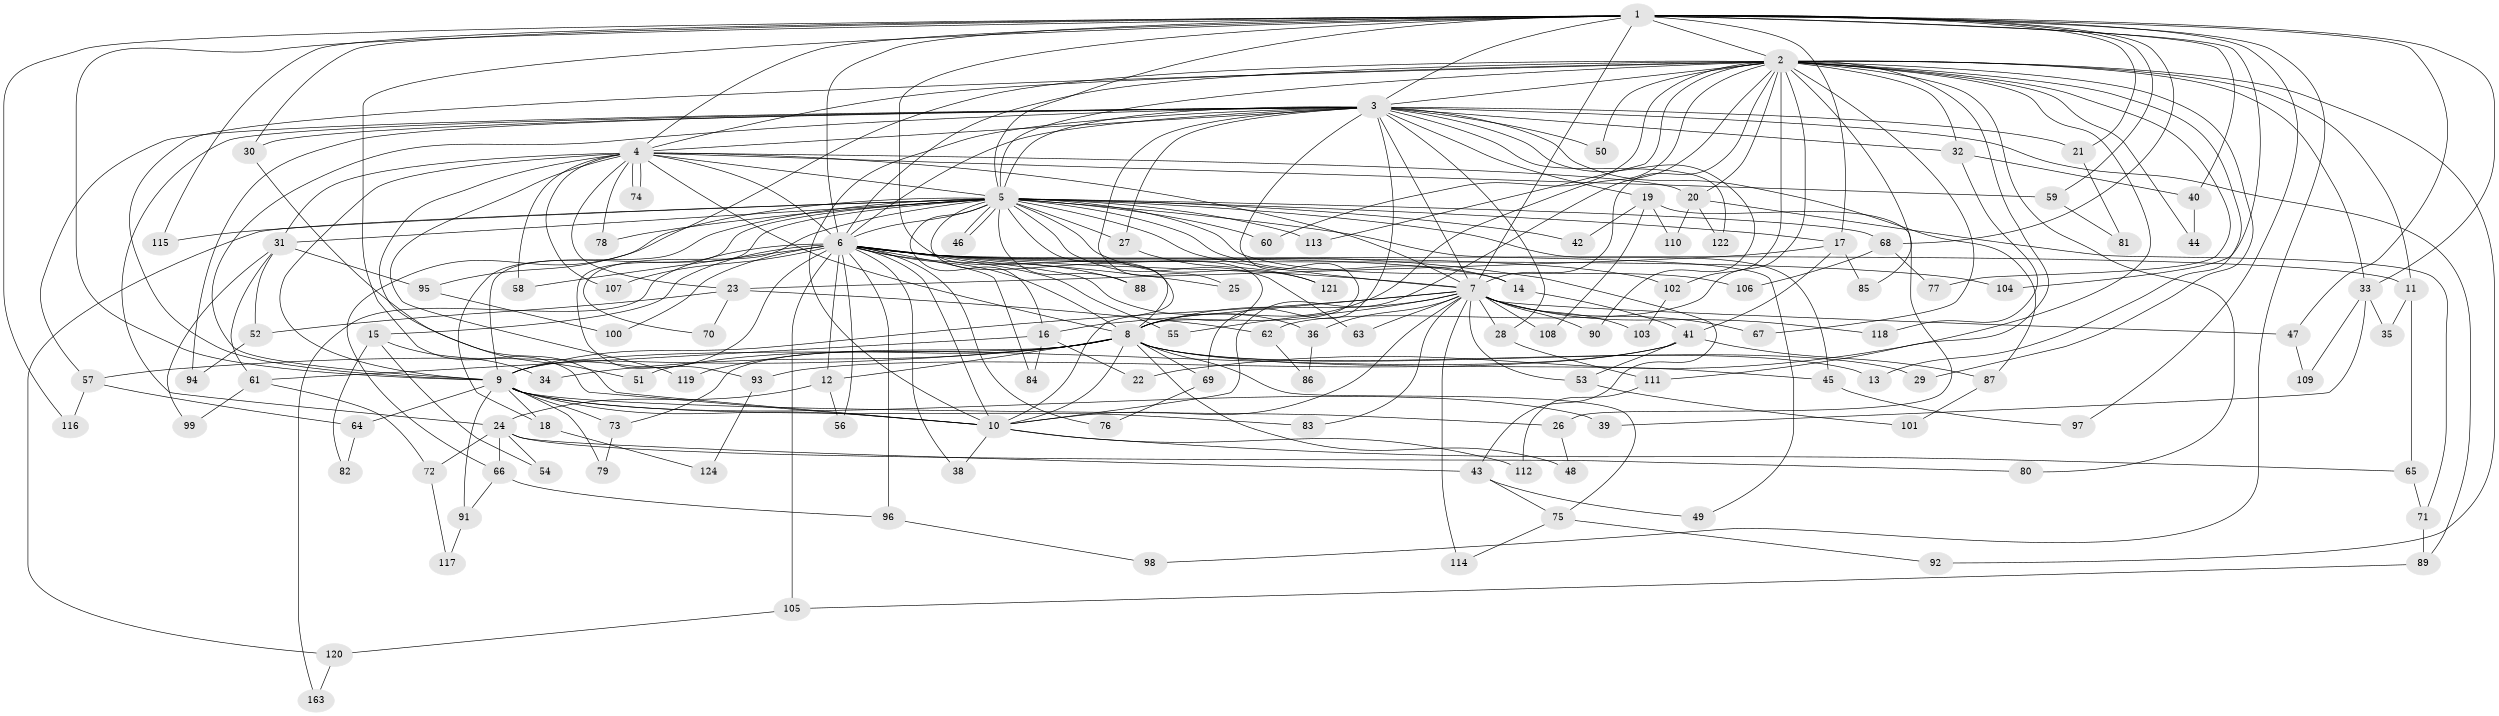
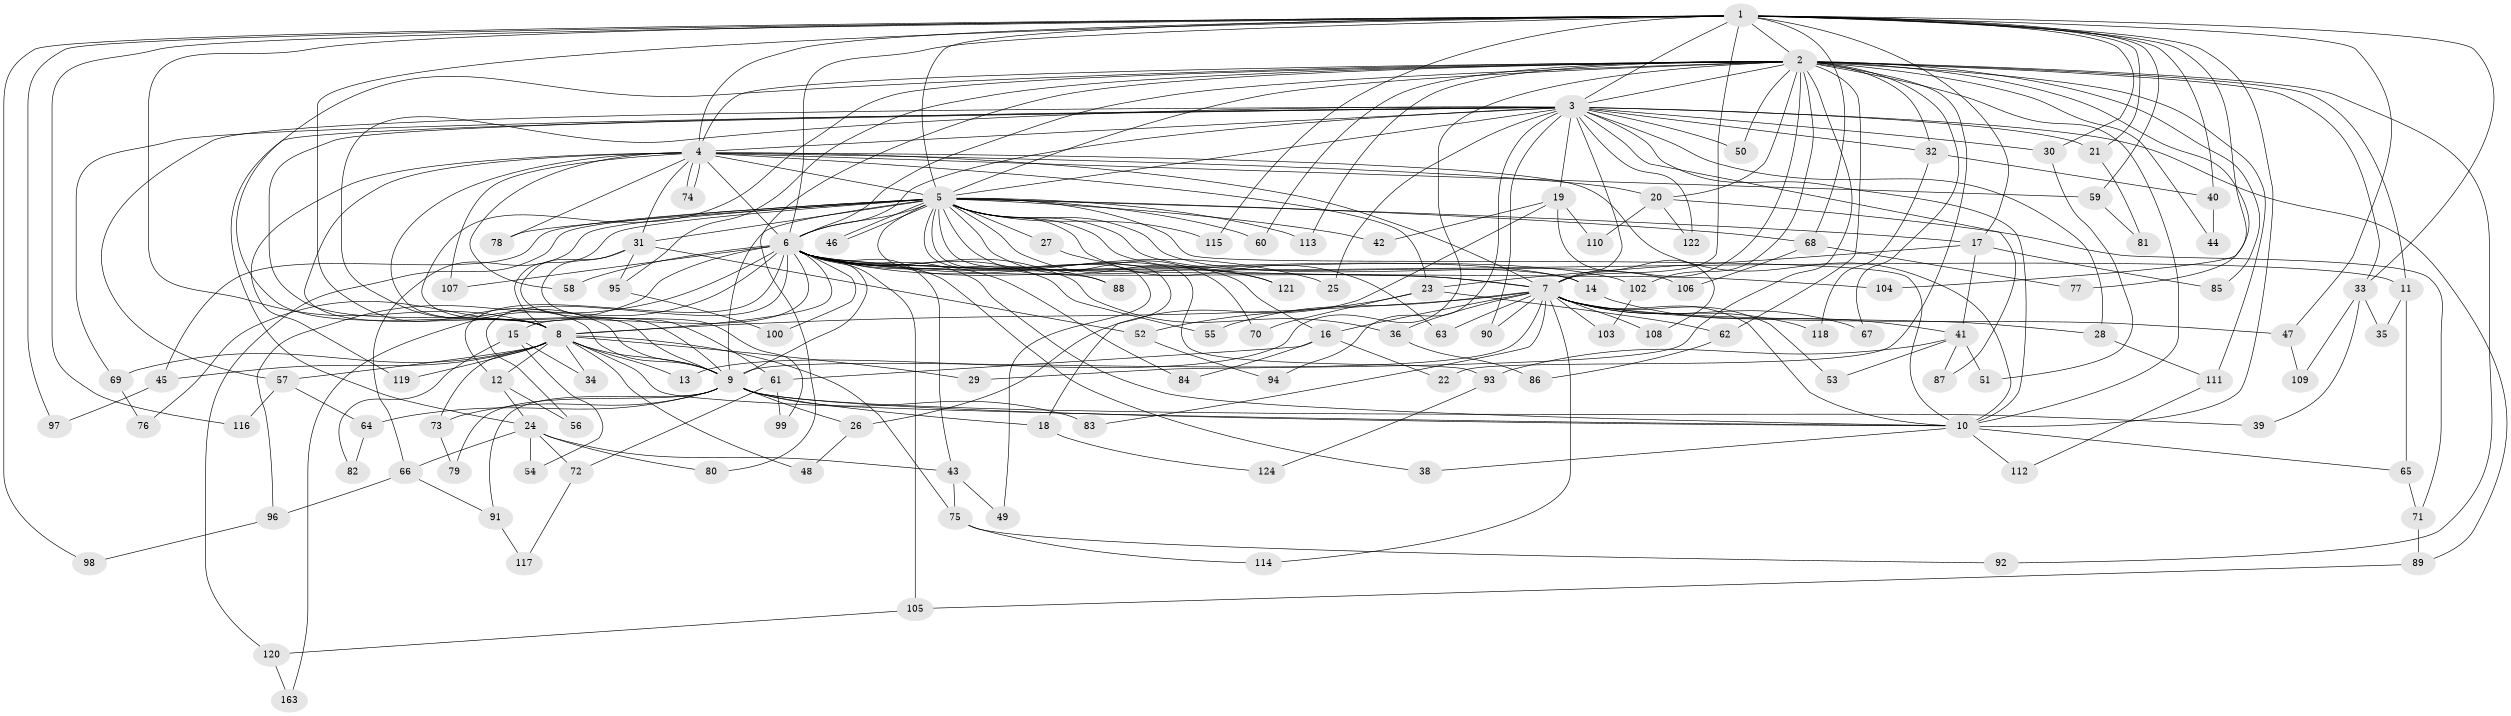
edge "3" -- "27": removed
node "101": removed
